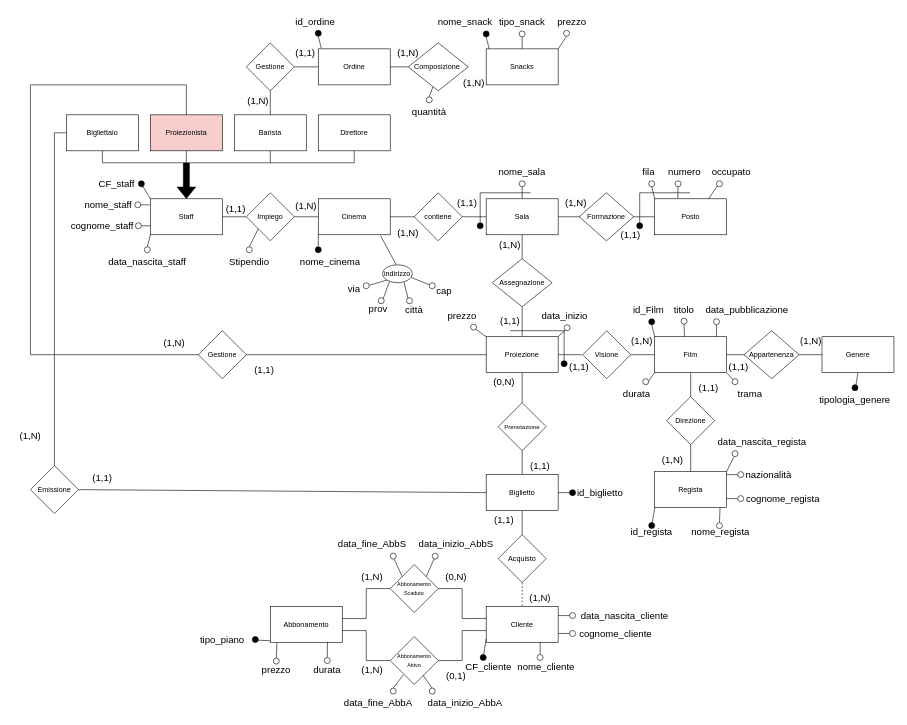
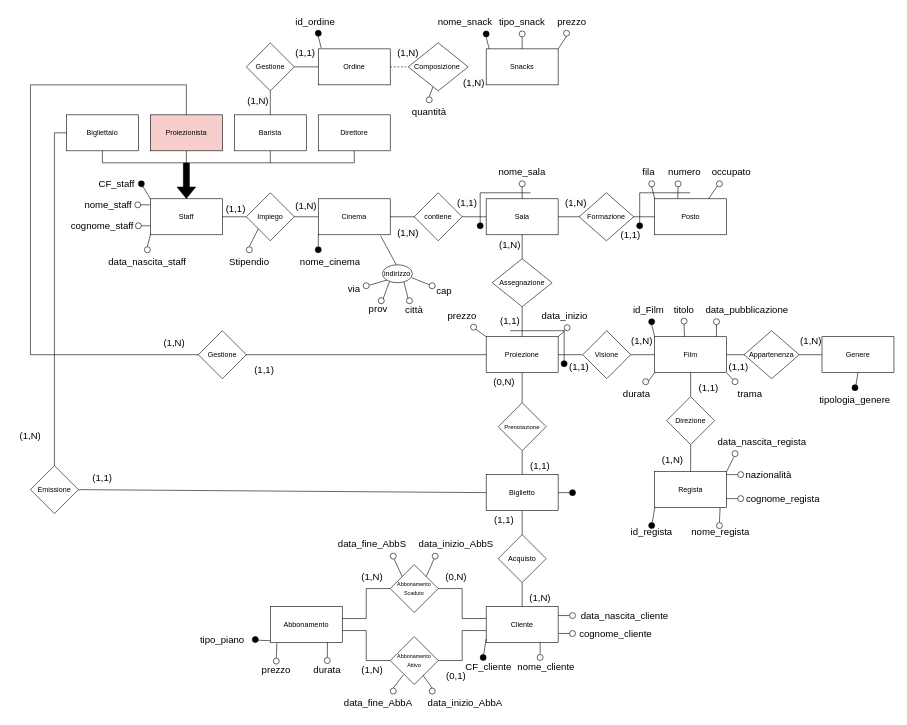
edge "Ordine" -- "Composizione": style solid -> dashed
node "id_biglietto": removed
edge "Acquisto" -- "Cliente": style dashed -> solid
